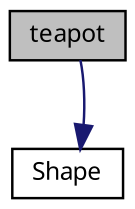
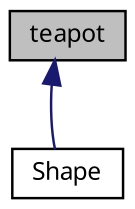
edge "teapot" -> "Shape": reversed
